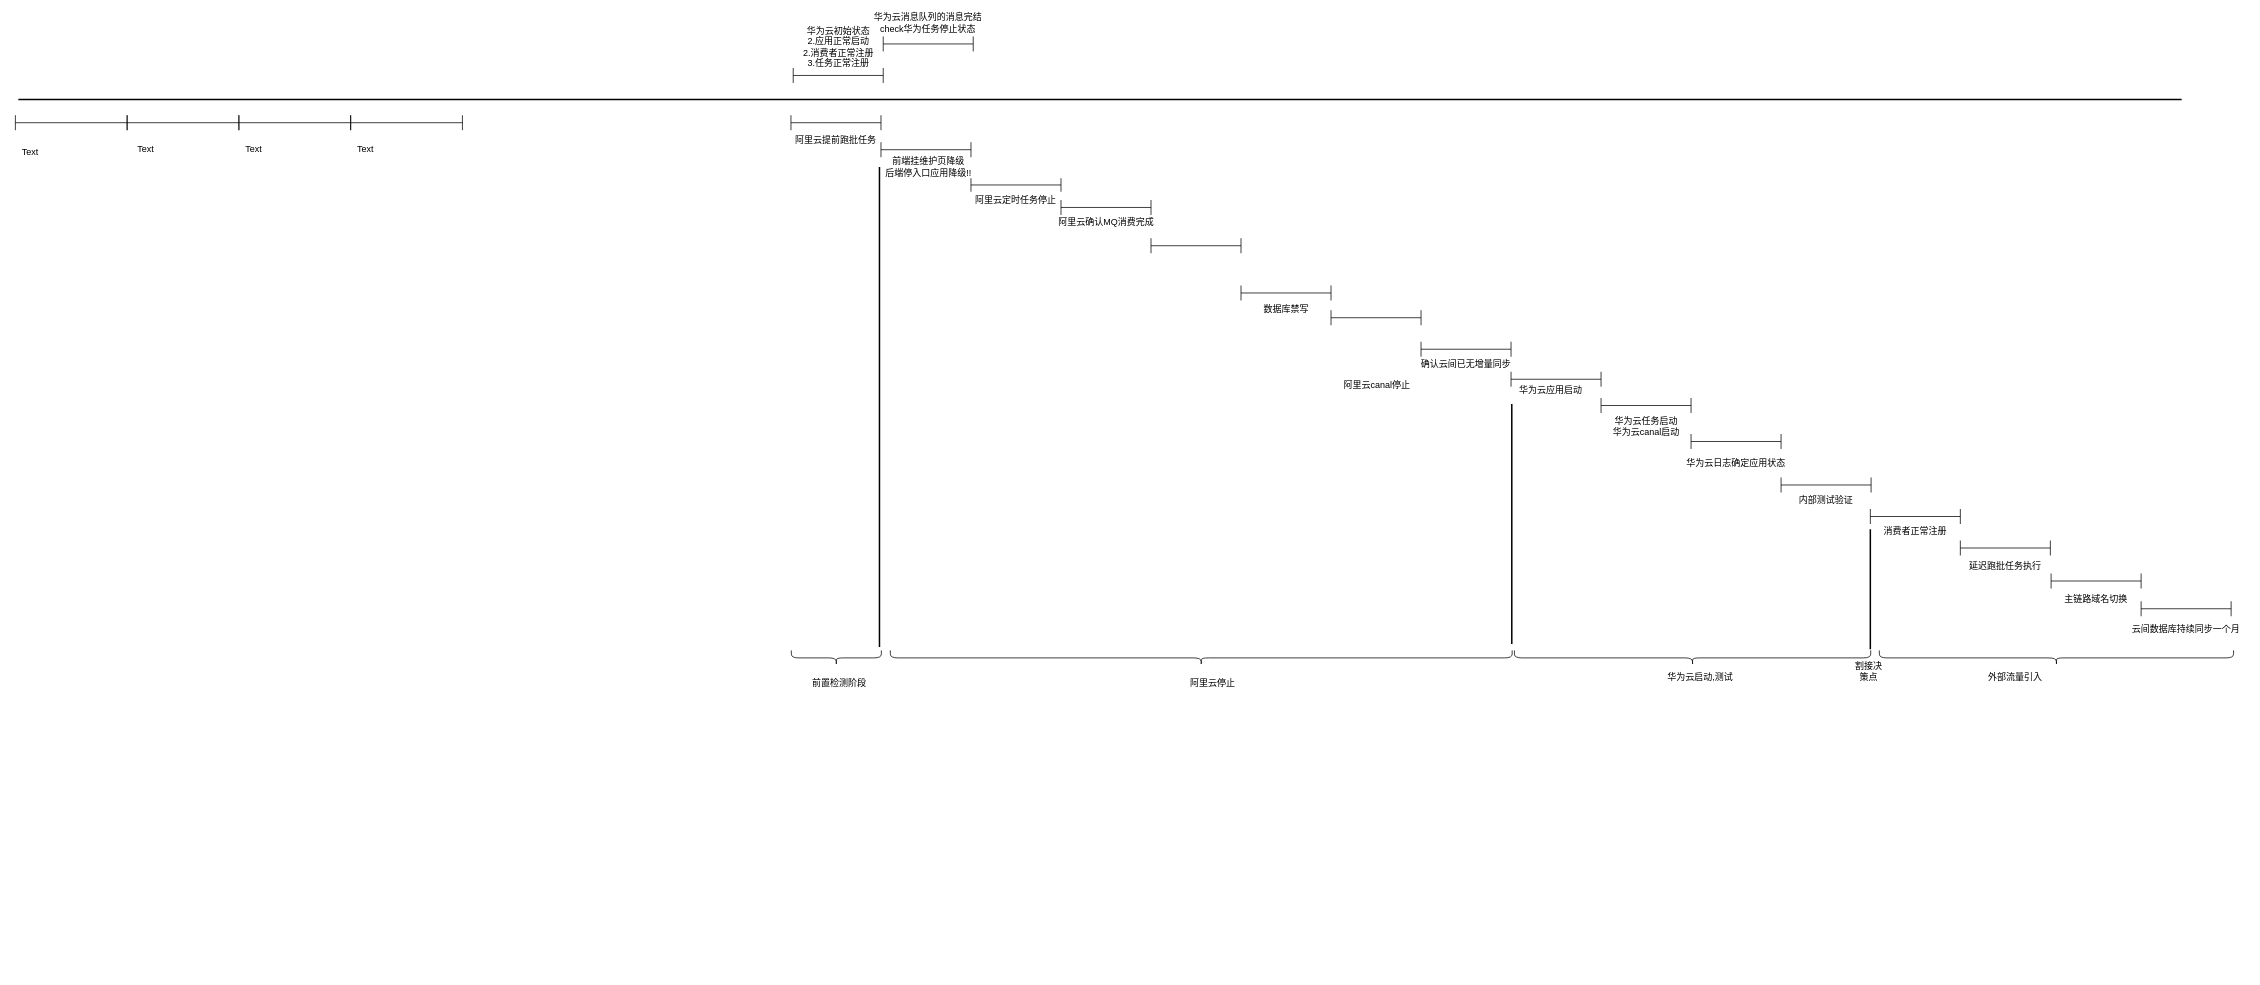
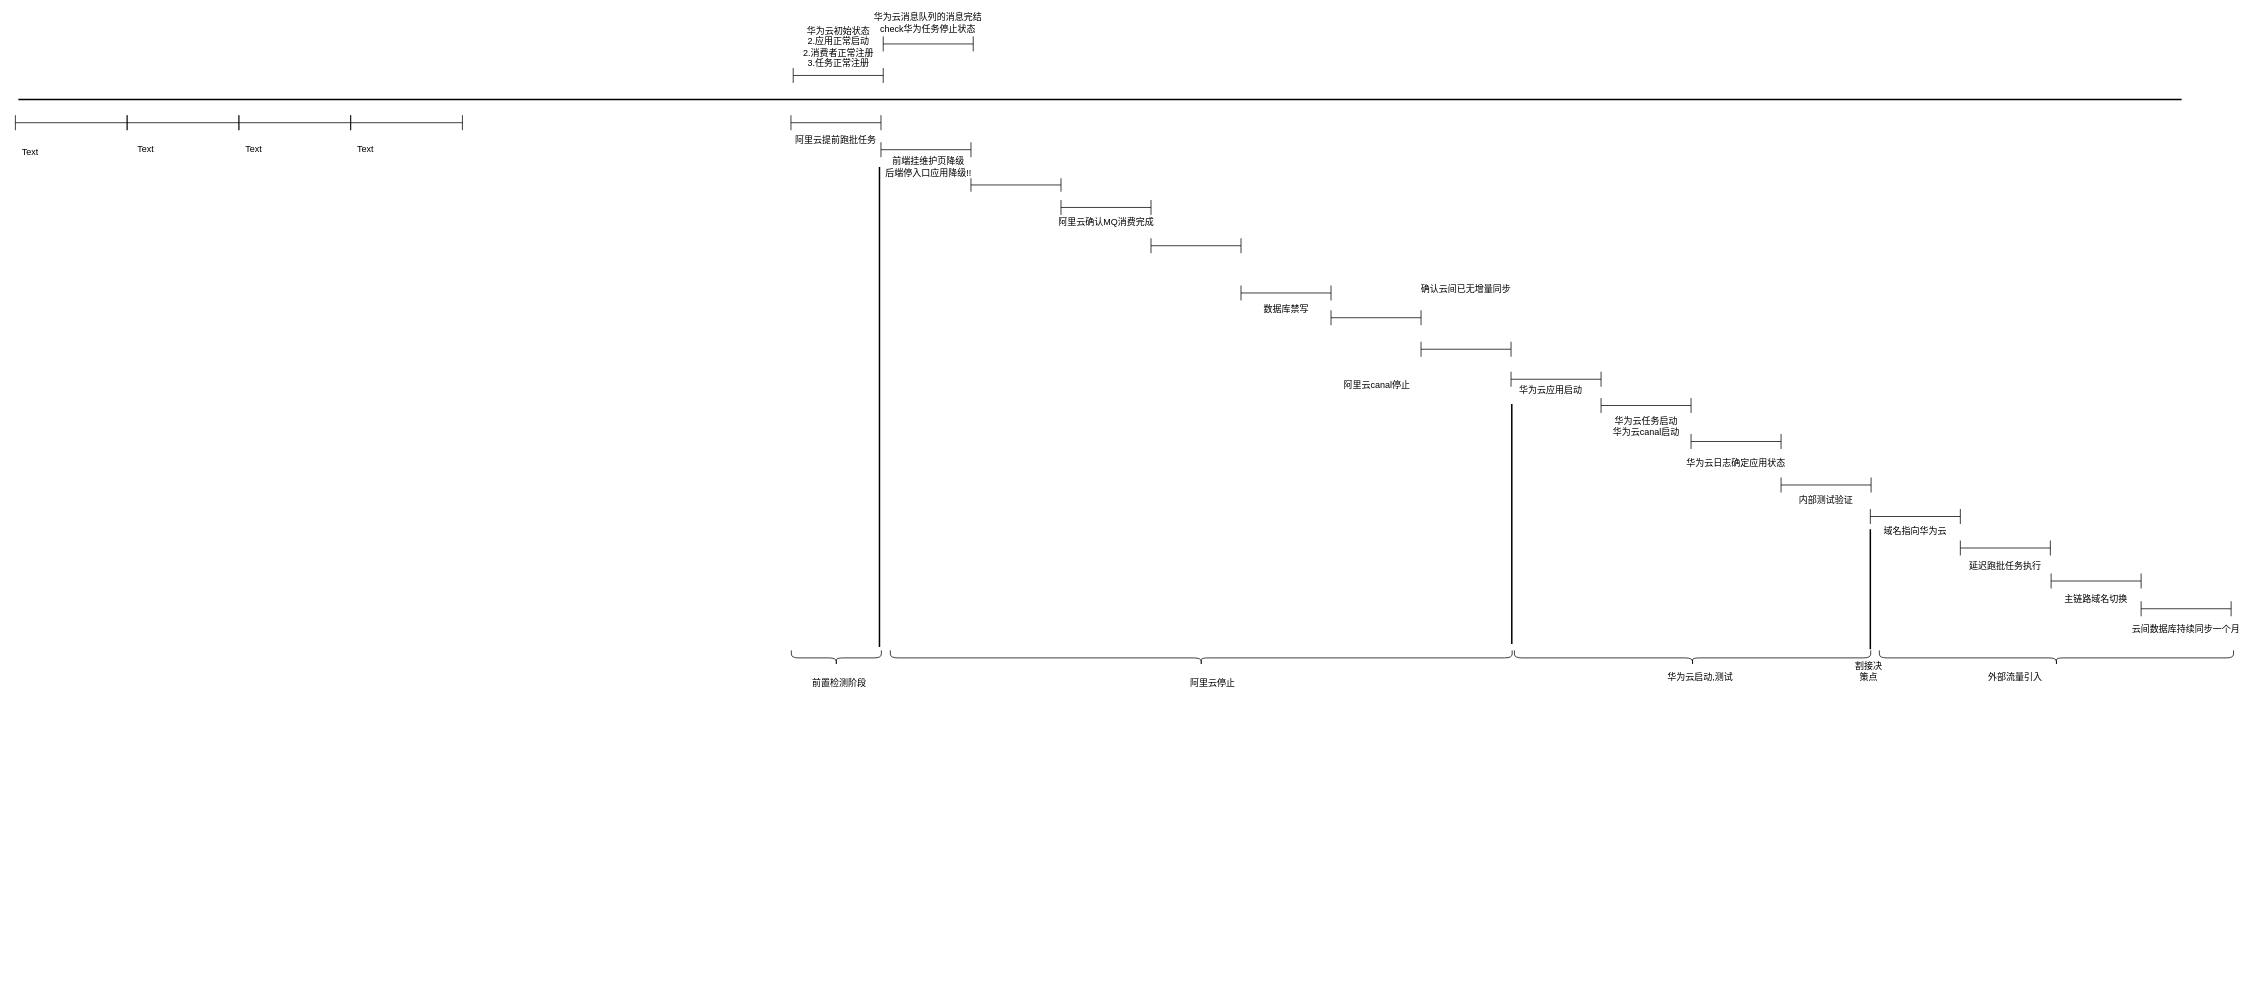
node "阿里云定时任务停止": removed
node "确认云间已无增量同步": moved (1466, 364) -> (1466, 289)
node "消费者正常注册": label "消费者正常注册" -> "域名指向华为云"
